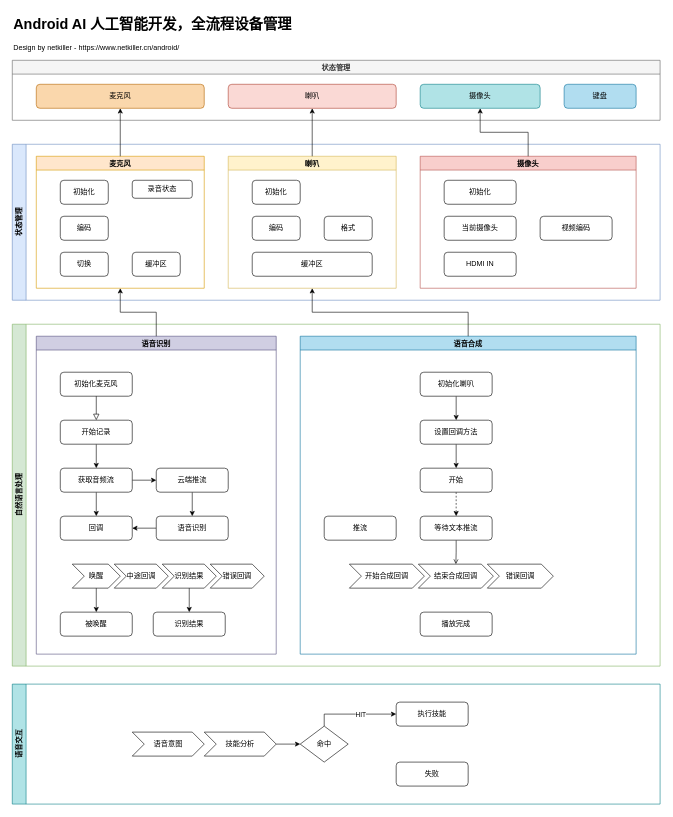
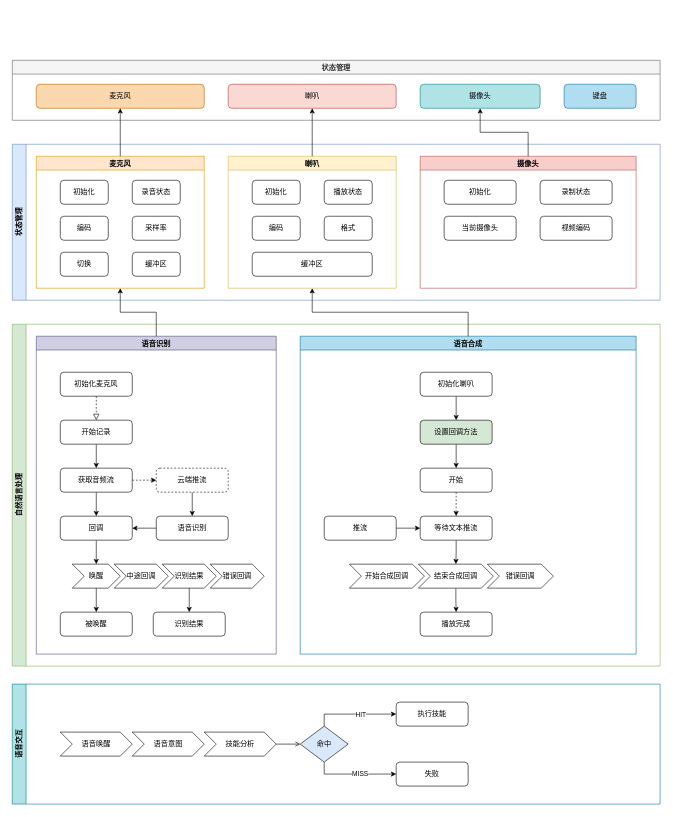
node "Android AI 人工智能开发，全流程设备管理Design by netkiller - https://www.netkiller.cn/android/": removed
node "录音状态": size 60x18 -> 48x24
node "播放状态": added
node "录制状态": added
node "采样率": added
node "HDMI IN": removed
edge "初始化麦克风" -> "开始记录": style solid -> dashed
node "设置回调方法": fillcolor #ffffff -> #d5e8d4
edge "获取音频流" -> "云端推流": style solid -> dashed
node "云端推流": style solid -> dashed
edge "推流" -> "等待文本推流": added
edge "回调" -> "唤醒": added
edge "等待文本推流" -> "结束合成回调": arrowhead open -> classic
edge "结束合成回调" -> "播放完成": added
node "语音唤醒": added
edge "技能分析" -> "命中": arrowhead classic -> open
node "命中": fillcolor #ffffff -> #dae8fc
edge "命中" -> "失败": added, label "MISS"
